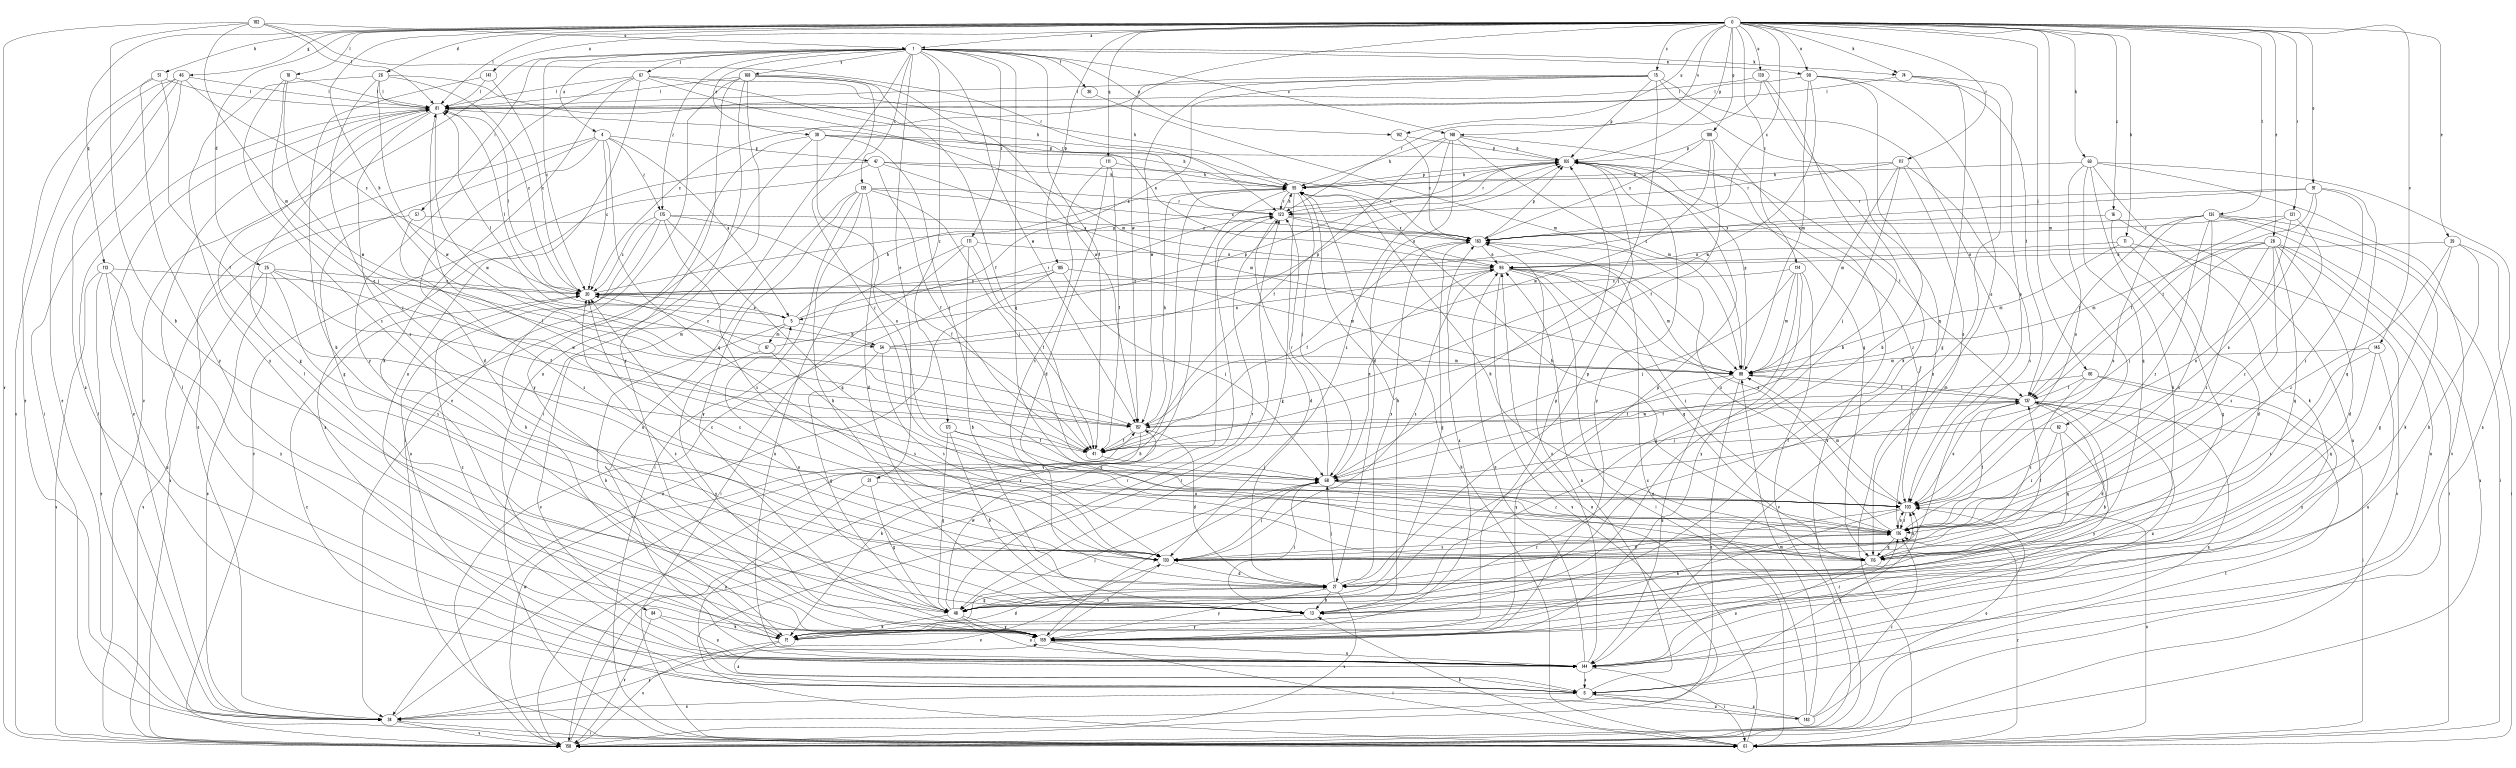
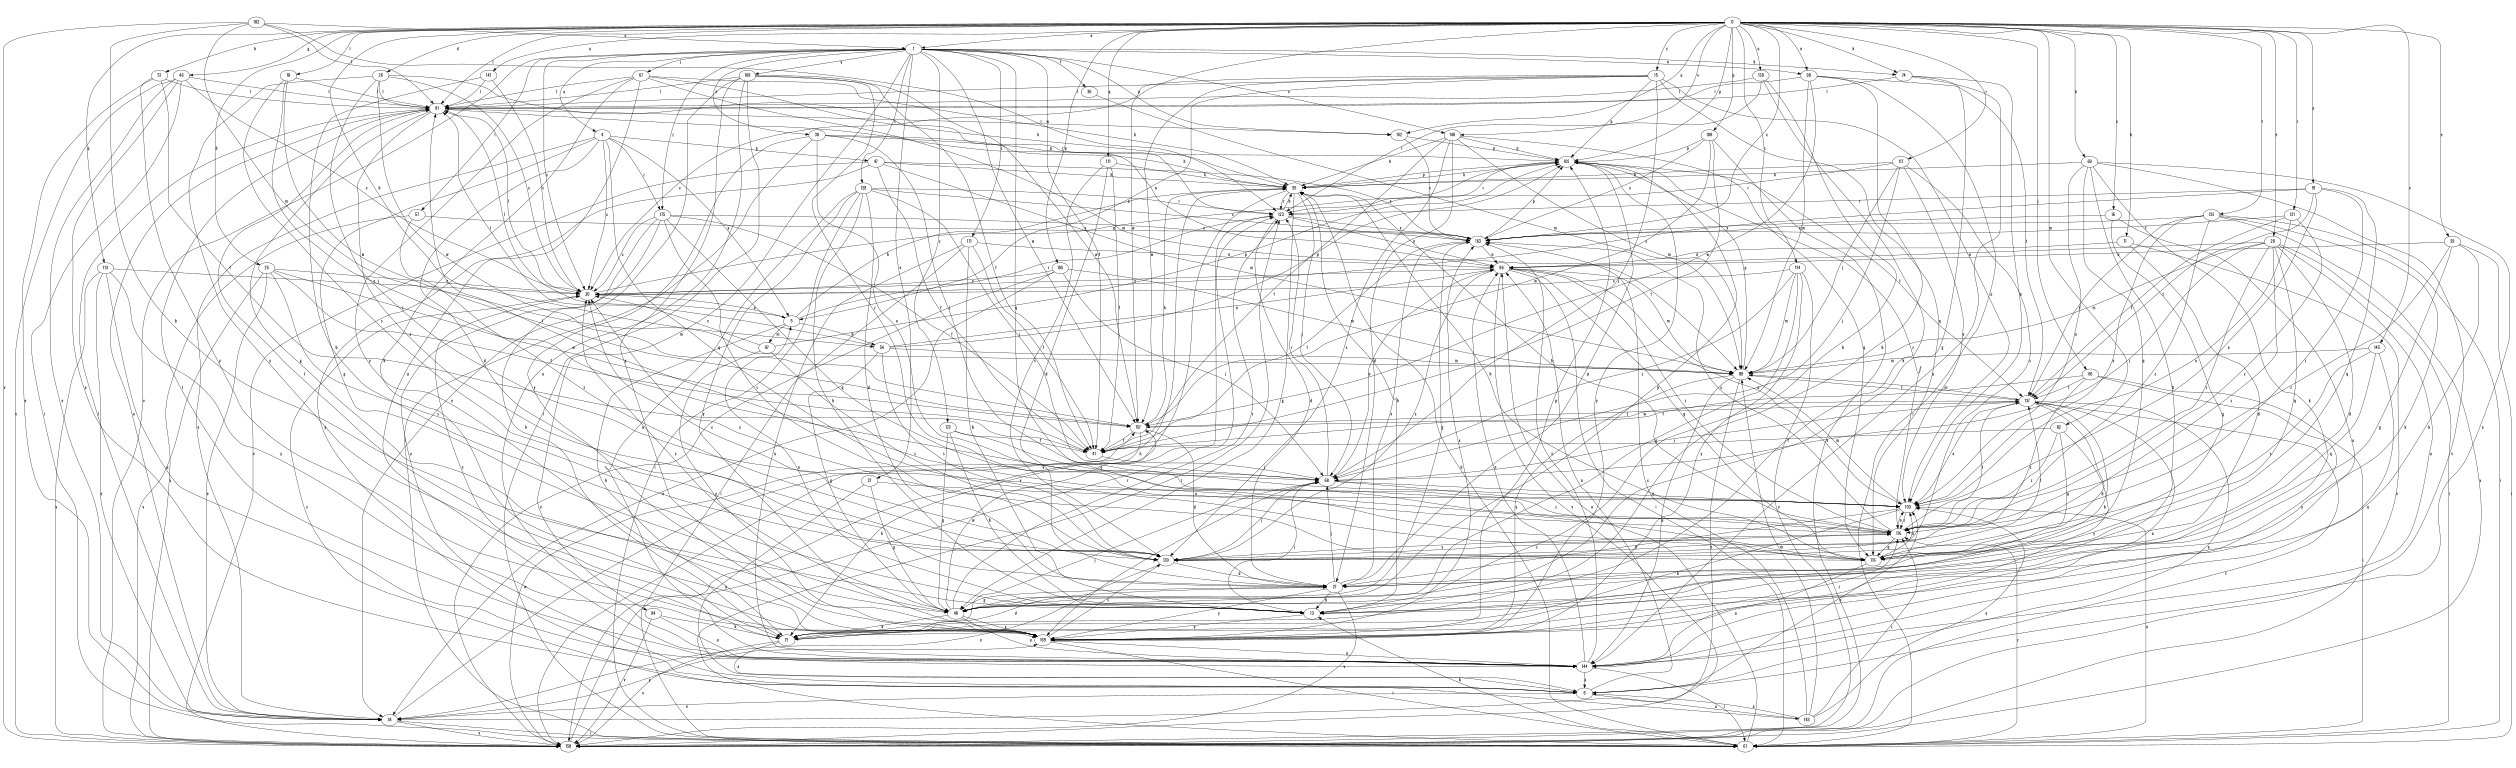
edge "117" -> "88": label "m" -> "j"
edge "71" -> "88": removed, label "m"
edge "81" -> "157": now "81" -> "142"
edge "136" -> "130": removed, label "s"
